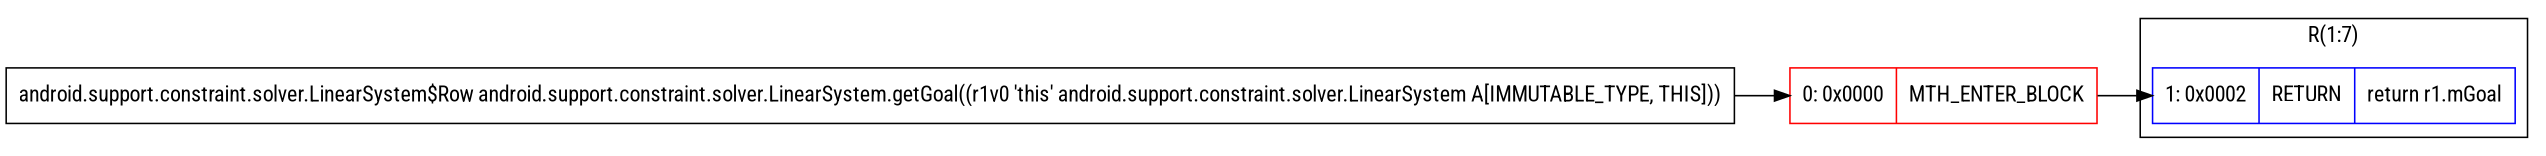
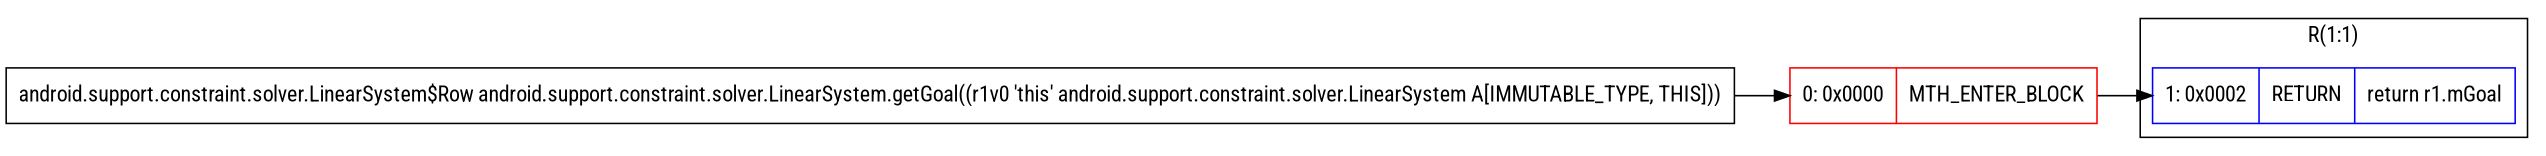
cluster "R(1:7)": label "R(1:7)" -> "R(1:1)"
